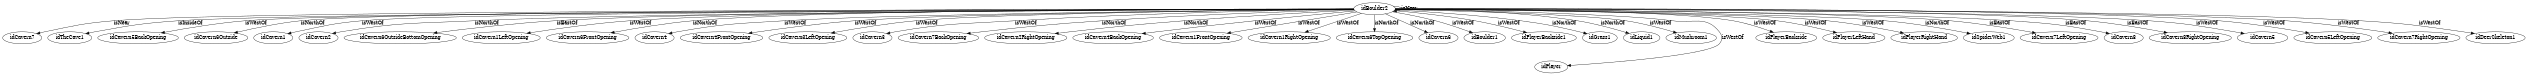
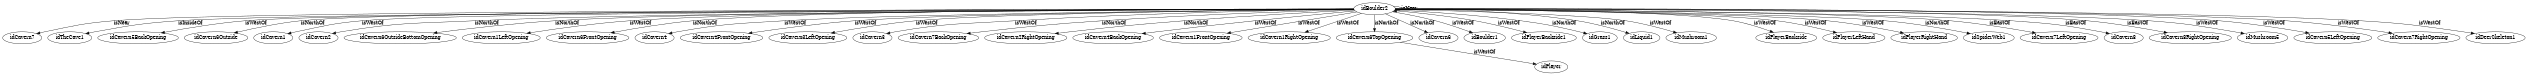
edge "idBoulder2" -> "idPlayer": now "idCavern6TopOpening" -> "idPlayer"
edge "idBoulder2" -> "idCavern6OutsideBottomOpening": label "isEastOf" -> "isNorthOf"
node "idCavern5": label "idCavern5" -> "idMushroom5"
